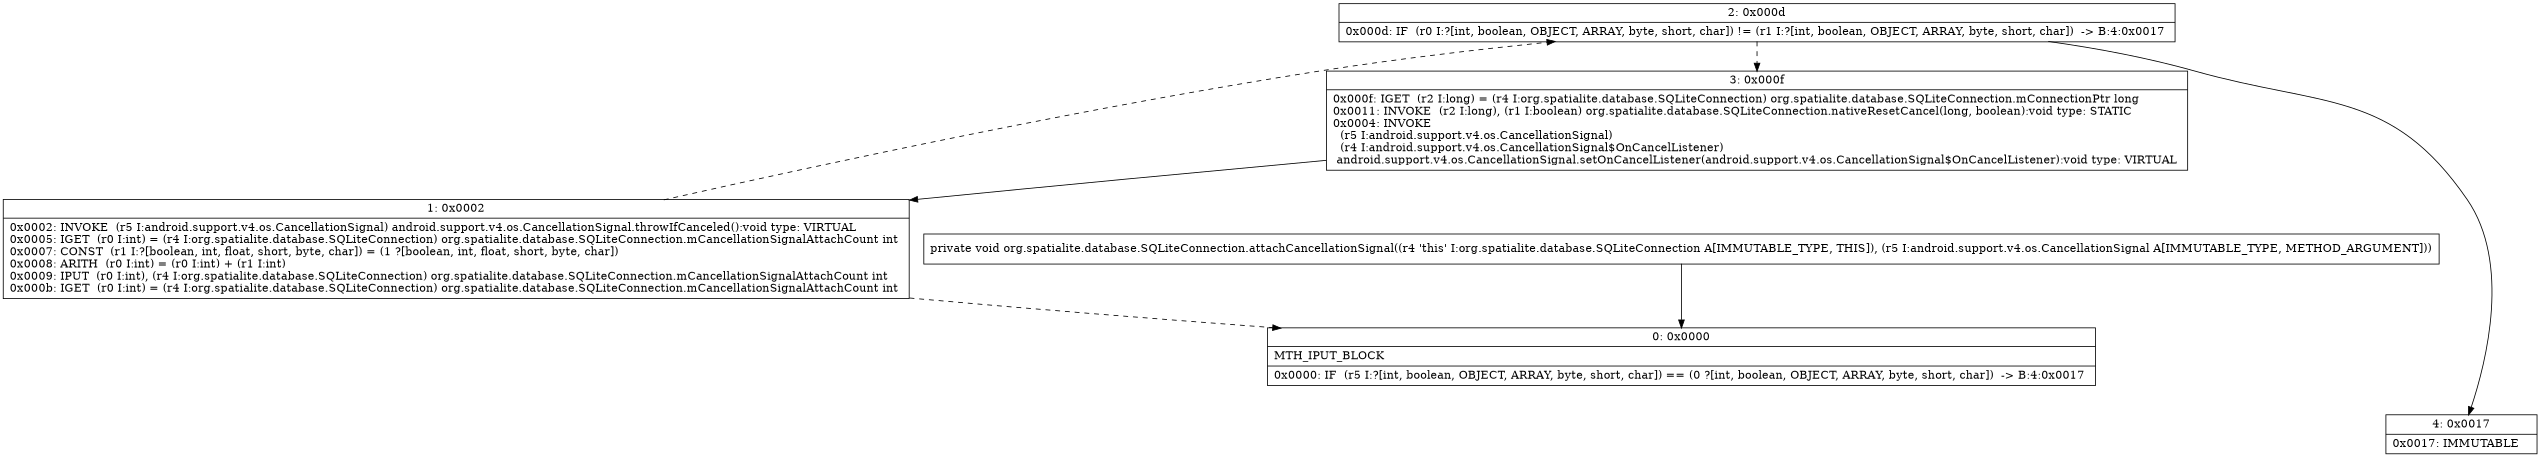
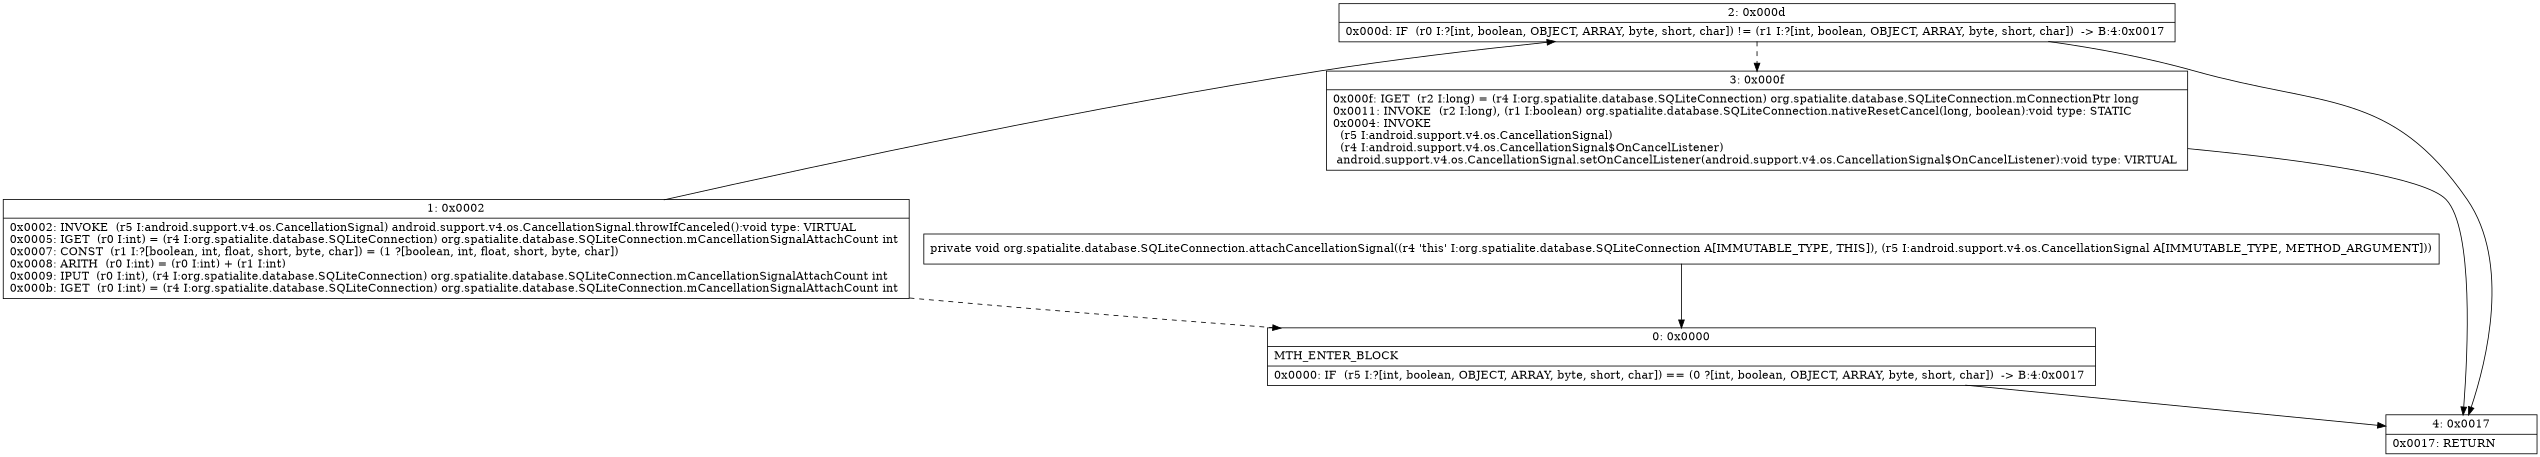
edge "1: 0x0002" -> "2: 0x000d": style dashed -> solid
edge "3: 0x000f" -> "1: 0x0002": now "3: 0x000f" -> "4: 0x0017"
node "0: 0x0000": text "MTH_IPUT_BLOCK" -> "MTH_ENTER_BLOCK"
edge "0: 0x0000" -> "4: 0x0017": added
node "4: 0x0017": text "0x0017: IMMUTABLE" -> "0x0017: RETURN"
